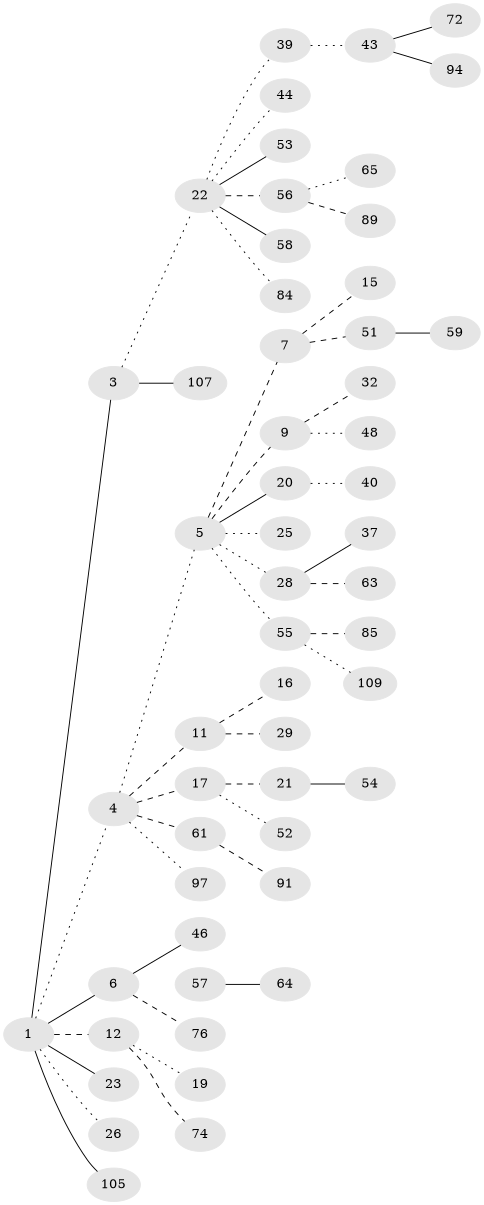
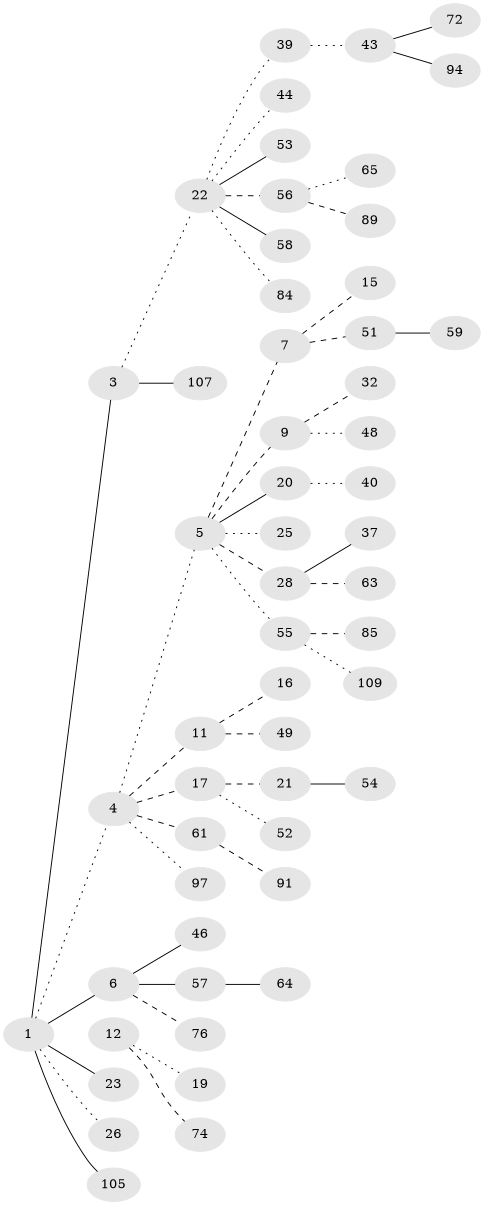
edge "5" -- "28": style dotted -> dashed
node "29": label "29" -> "49"
edge "6" -- "57": added
edge "1" -- "12": removed
